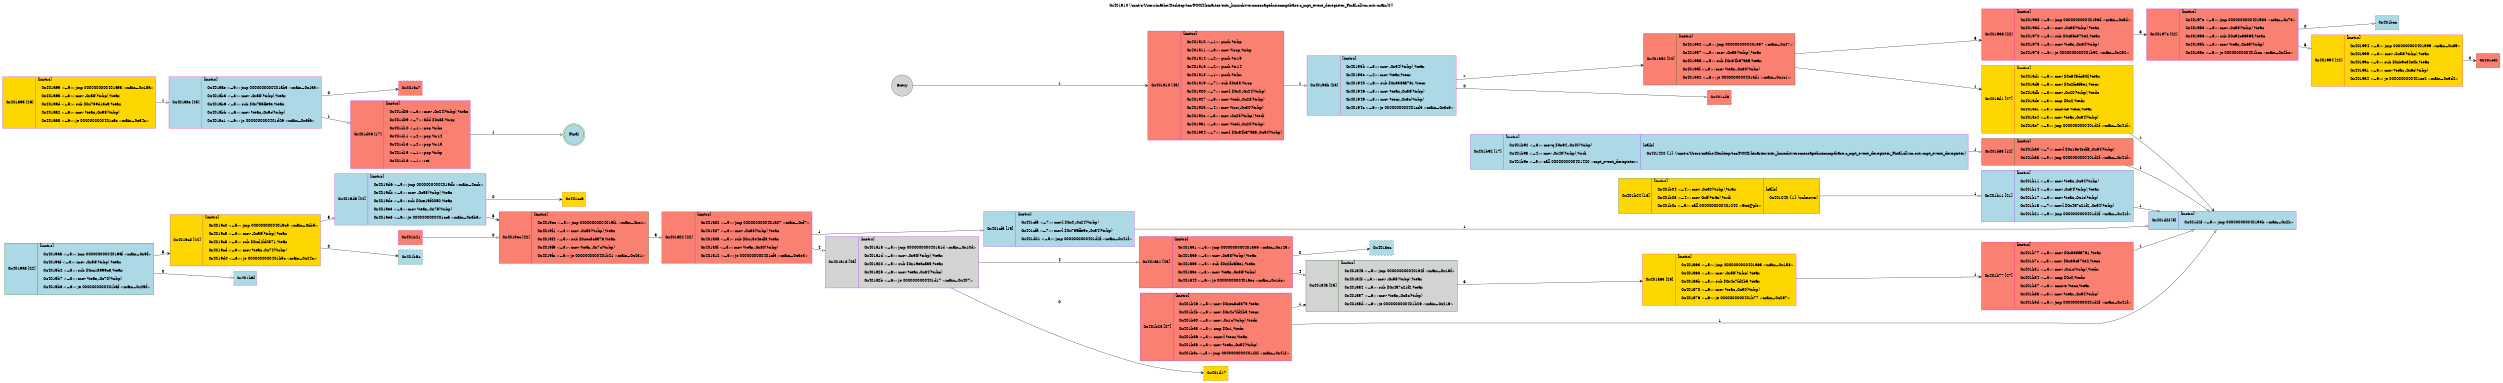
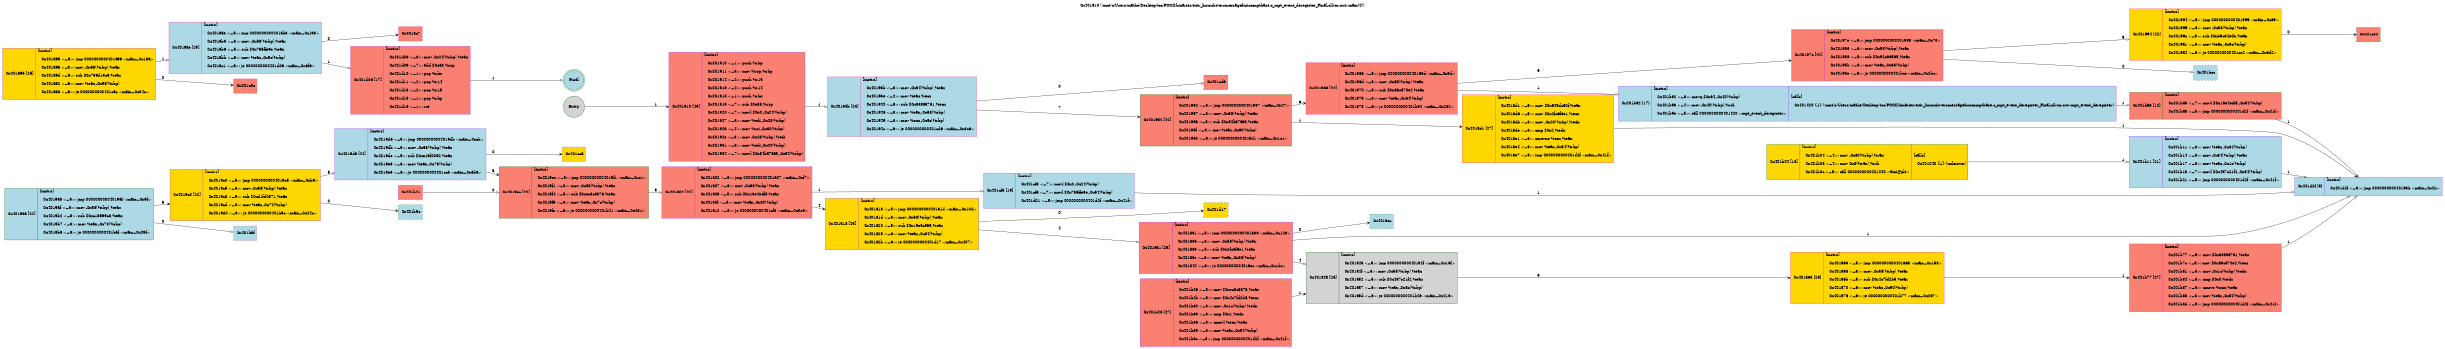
node "0x401c5c": added
edge "0x401968 [22]" -> "0x401b92 [17]": added, label "1"
edge "0x401a02 [22]" -> "0x401a18 [25]": arrowhead onormal -> vee
node "0x401a18 [25]": fillcolor lightgrey -> gold
edge "0x401b26 [27]" -> "0x401d2f [5]": now "0x401a31 [25]" -> "0x401d2f [5]"
